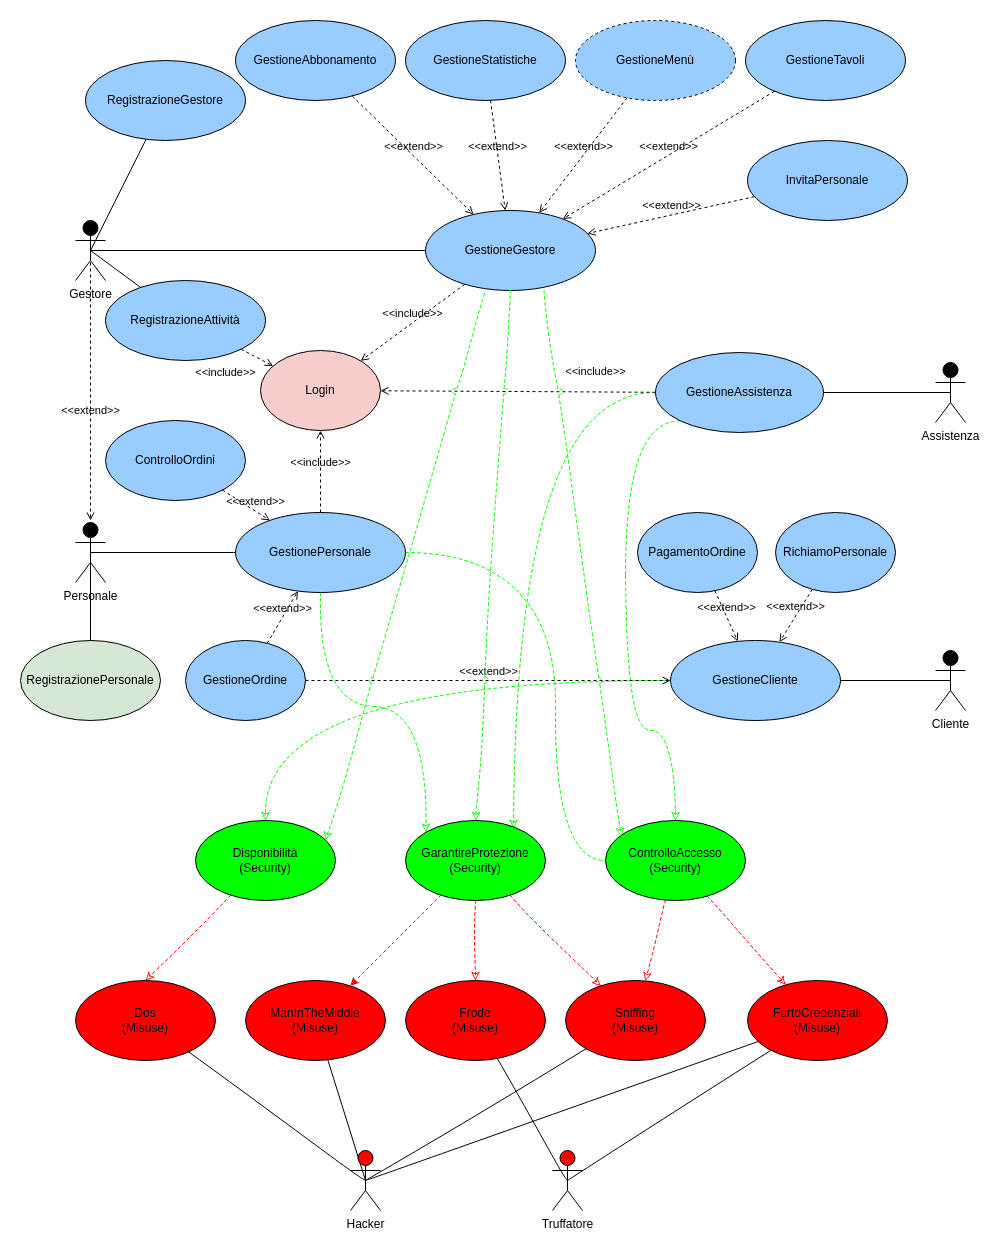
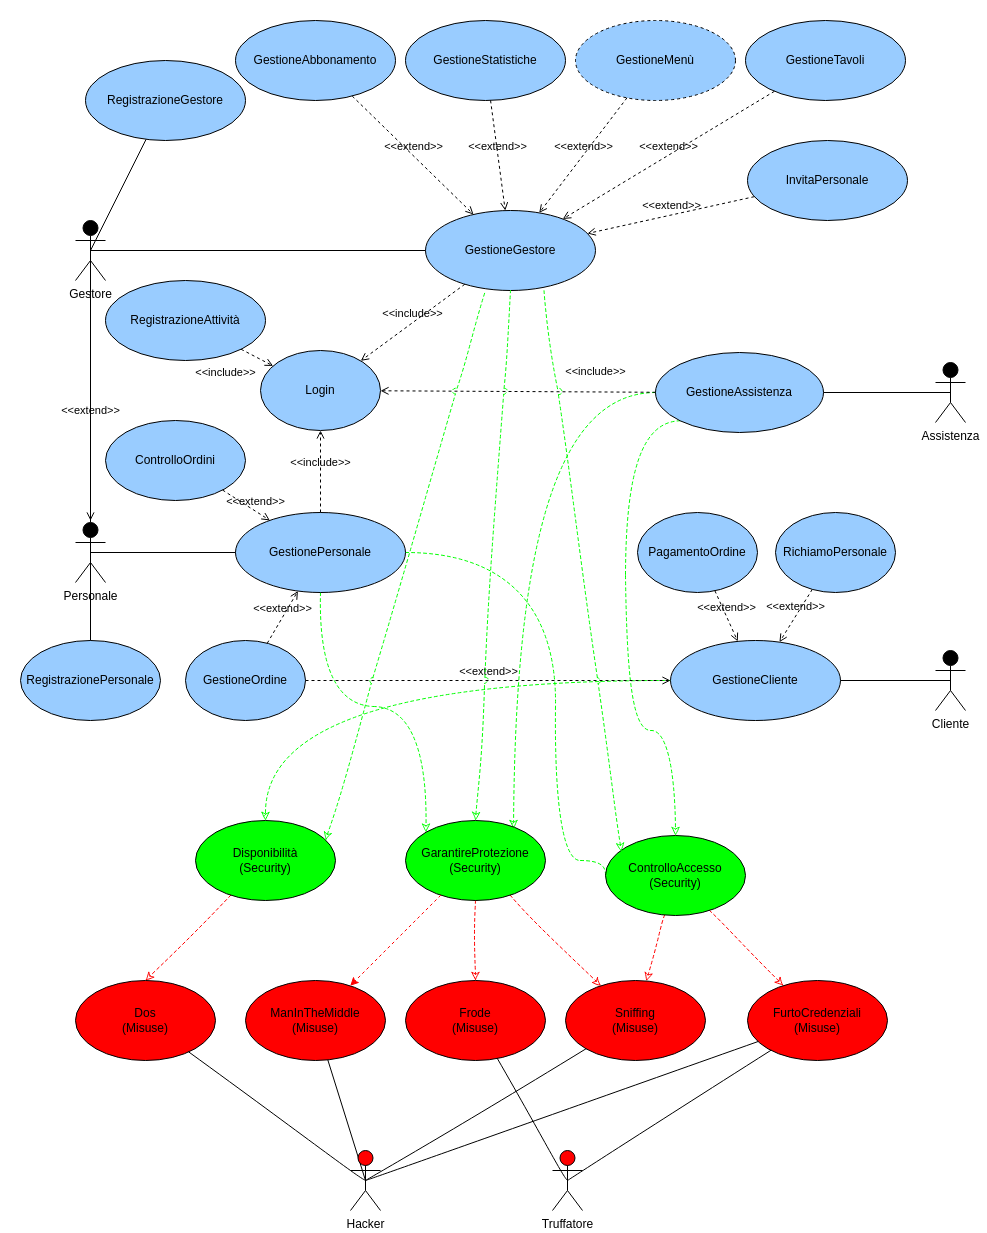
edge "Gestore" -- "RegistrazioneAttività": now "Gestore" -- "Personale"
node "Login": fillcolor #f8cecc -> #99ccff
node "RegistrazionePersonale": fillcolor #d5e8d4 -> #99ccff
node "ControlloAccesso (Security)": moved (676, 861) -> (676, 876)
